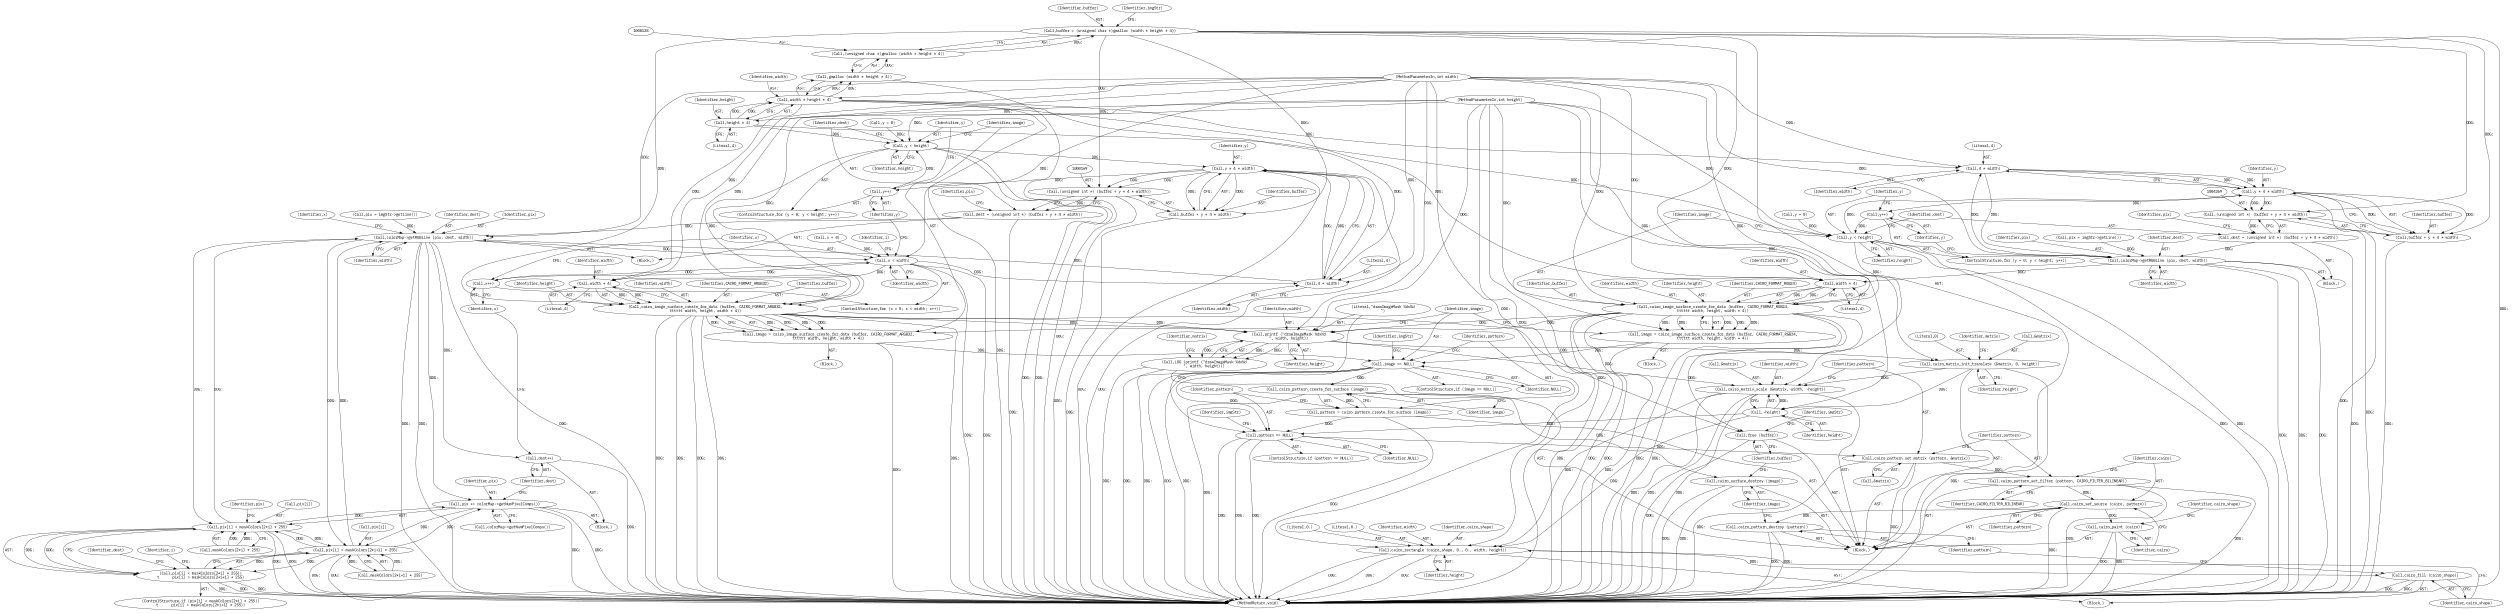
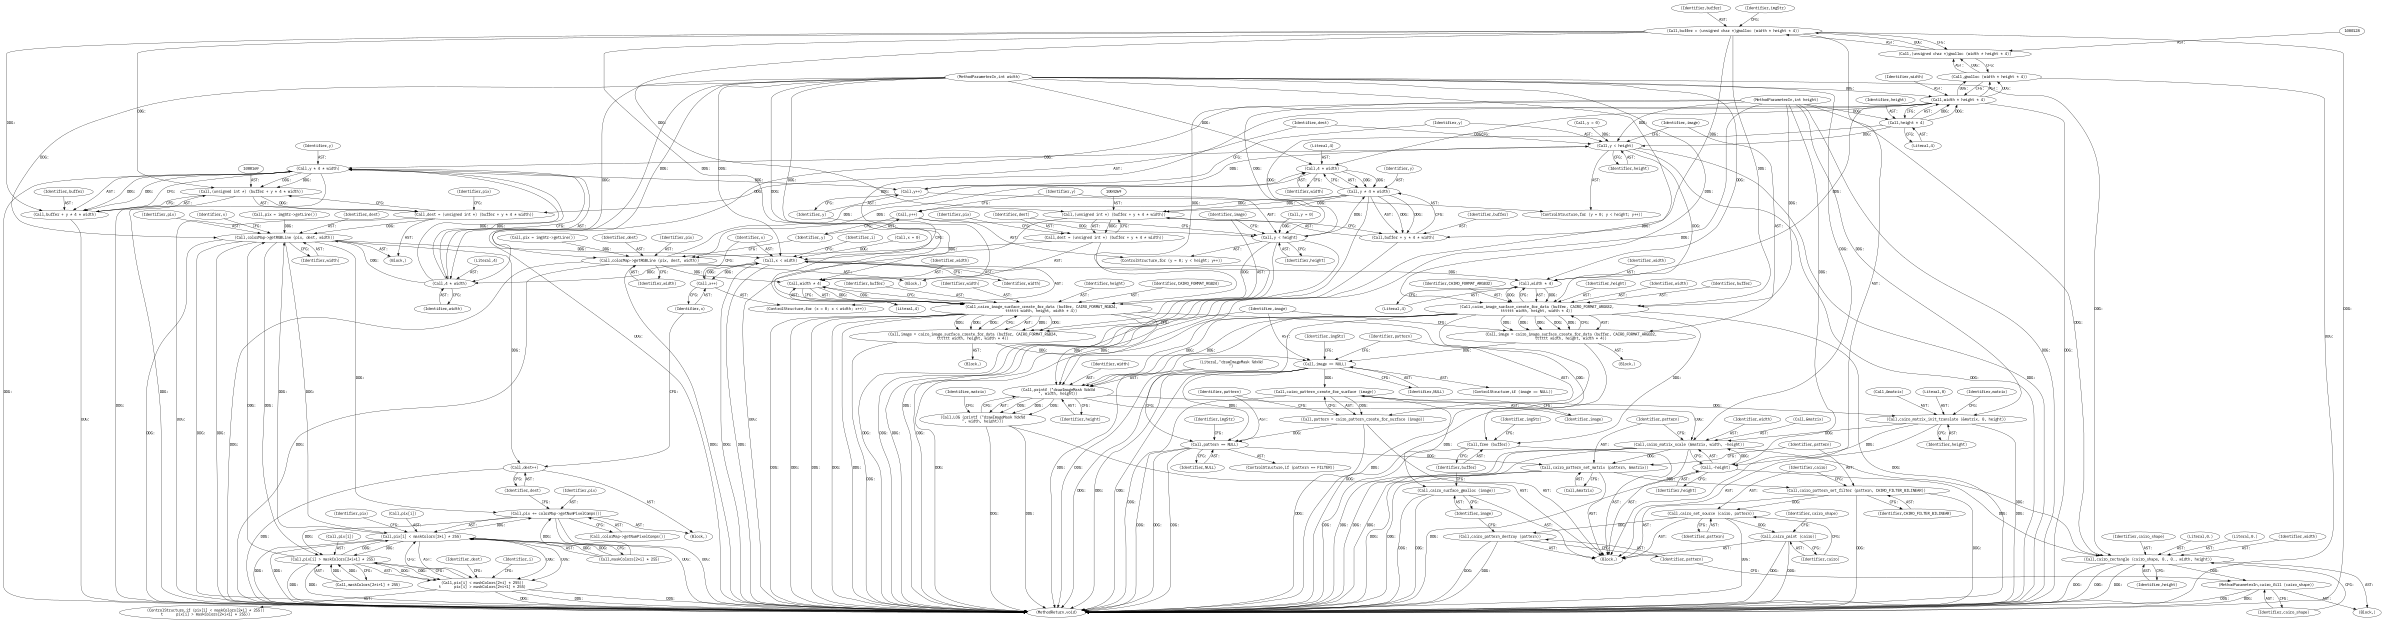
edge "(MethodParameterIn,int width)" -> "(MethodReturn,void)": added, label "DDG:"
edge "(Call,-height)" -> "(Call,pattern == NULL)": now "(Call,-height)" -> "(MethodReturn,void)"
edge "(Call,cairo_matrix_scale (&matrix, width, -height))" -> "(Call,cairo_pattern_set_matrix (pattern, &matrix))": added, label "DDG:"
node "(ControlStructure,if (pattern == NULL))": label "(ControlStructure,if (pattern == NULL))" -> "(ControlStructure,if (pattern == FILTER))"
node "(Call,cairo_surface_destroy (image))": label "(Call,cairo_surface_destroy (image))" -> "(Call,cairo_surface_gmalloc (image))"
edge "(Call,pix[i] > maskColors[2*i+1] * 255)" -> "(Call,pix += colorMap->getNumPixelComps())": now "(Call,maskColors[2*i] * 255)" -> "(Call,pix += colorMap->getNumPixelComps())"
node "(Call,cairo_fill (cairo_shape))": label "(Call,cairo_fill (cairo_shape))" -> "(MethodParameterIn,cairo_fill (cairo_shape))"
